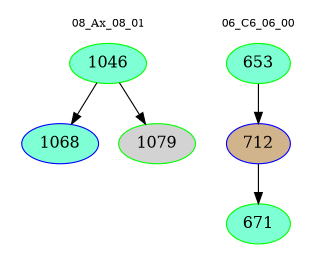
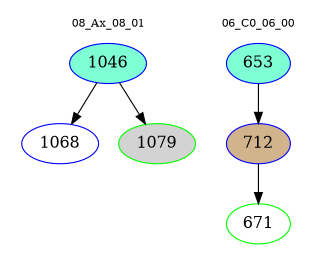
cluster "06_C6_06_00": label "06_C6_06_00" -> "06_C0_06_00"
node "1046": color green -> blue
node "653": color green -> blue
node "1068": fillcolor aquamarine -> white
node "671": fillcolor aquamarine -> white
